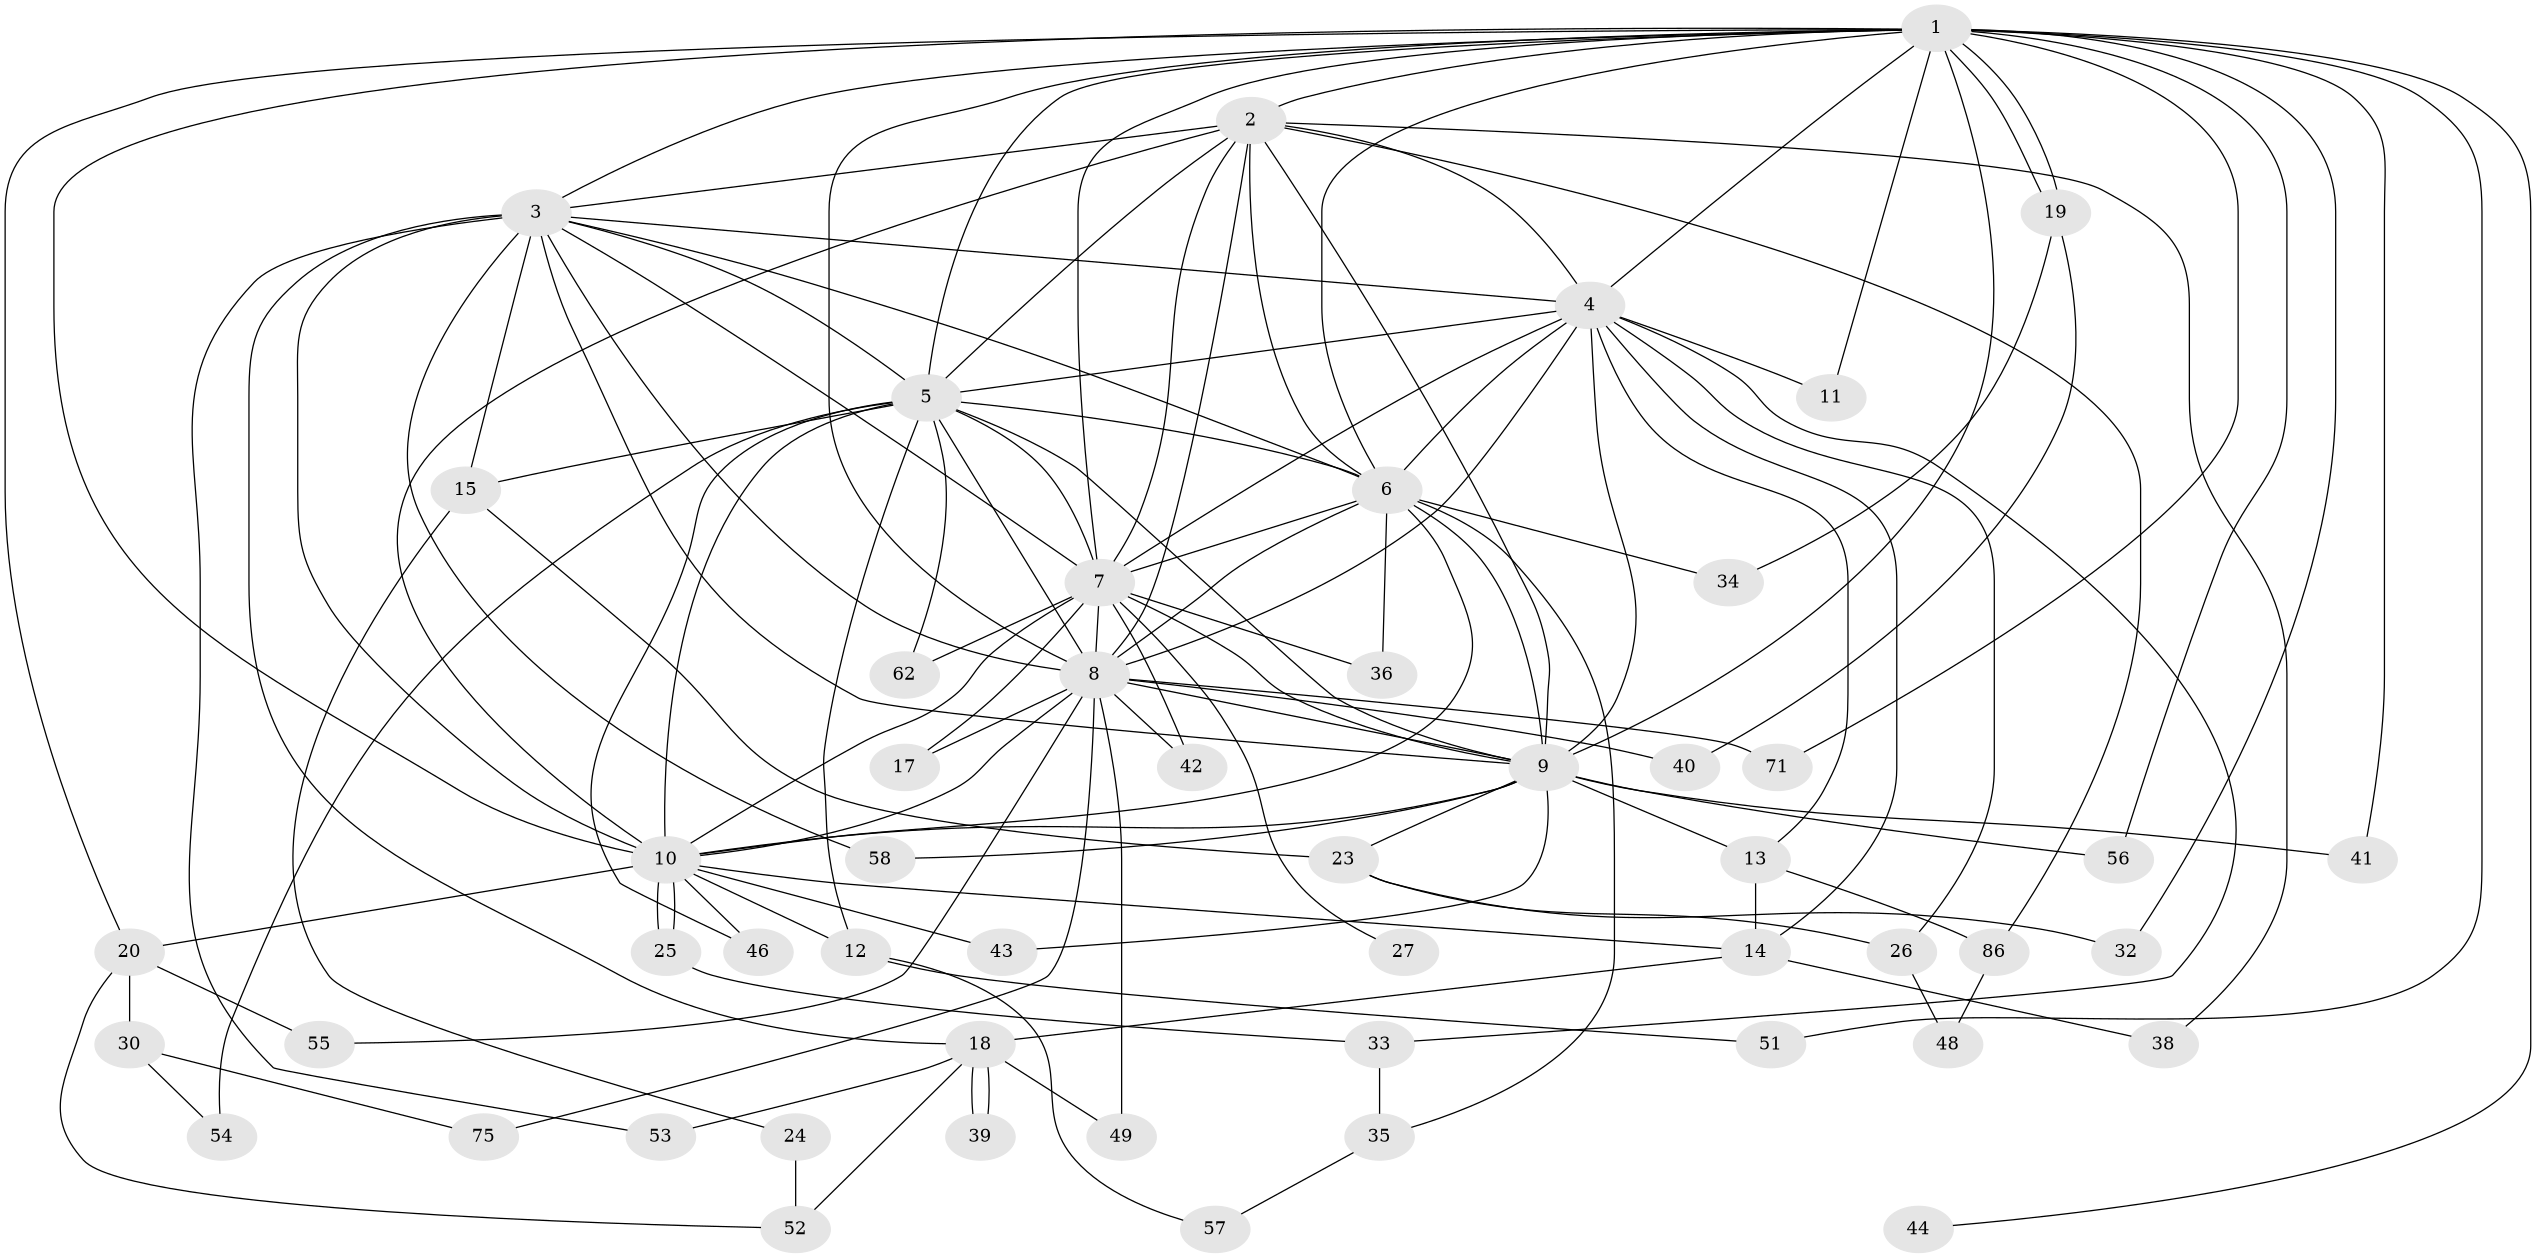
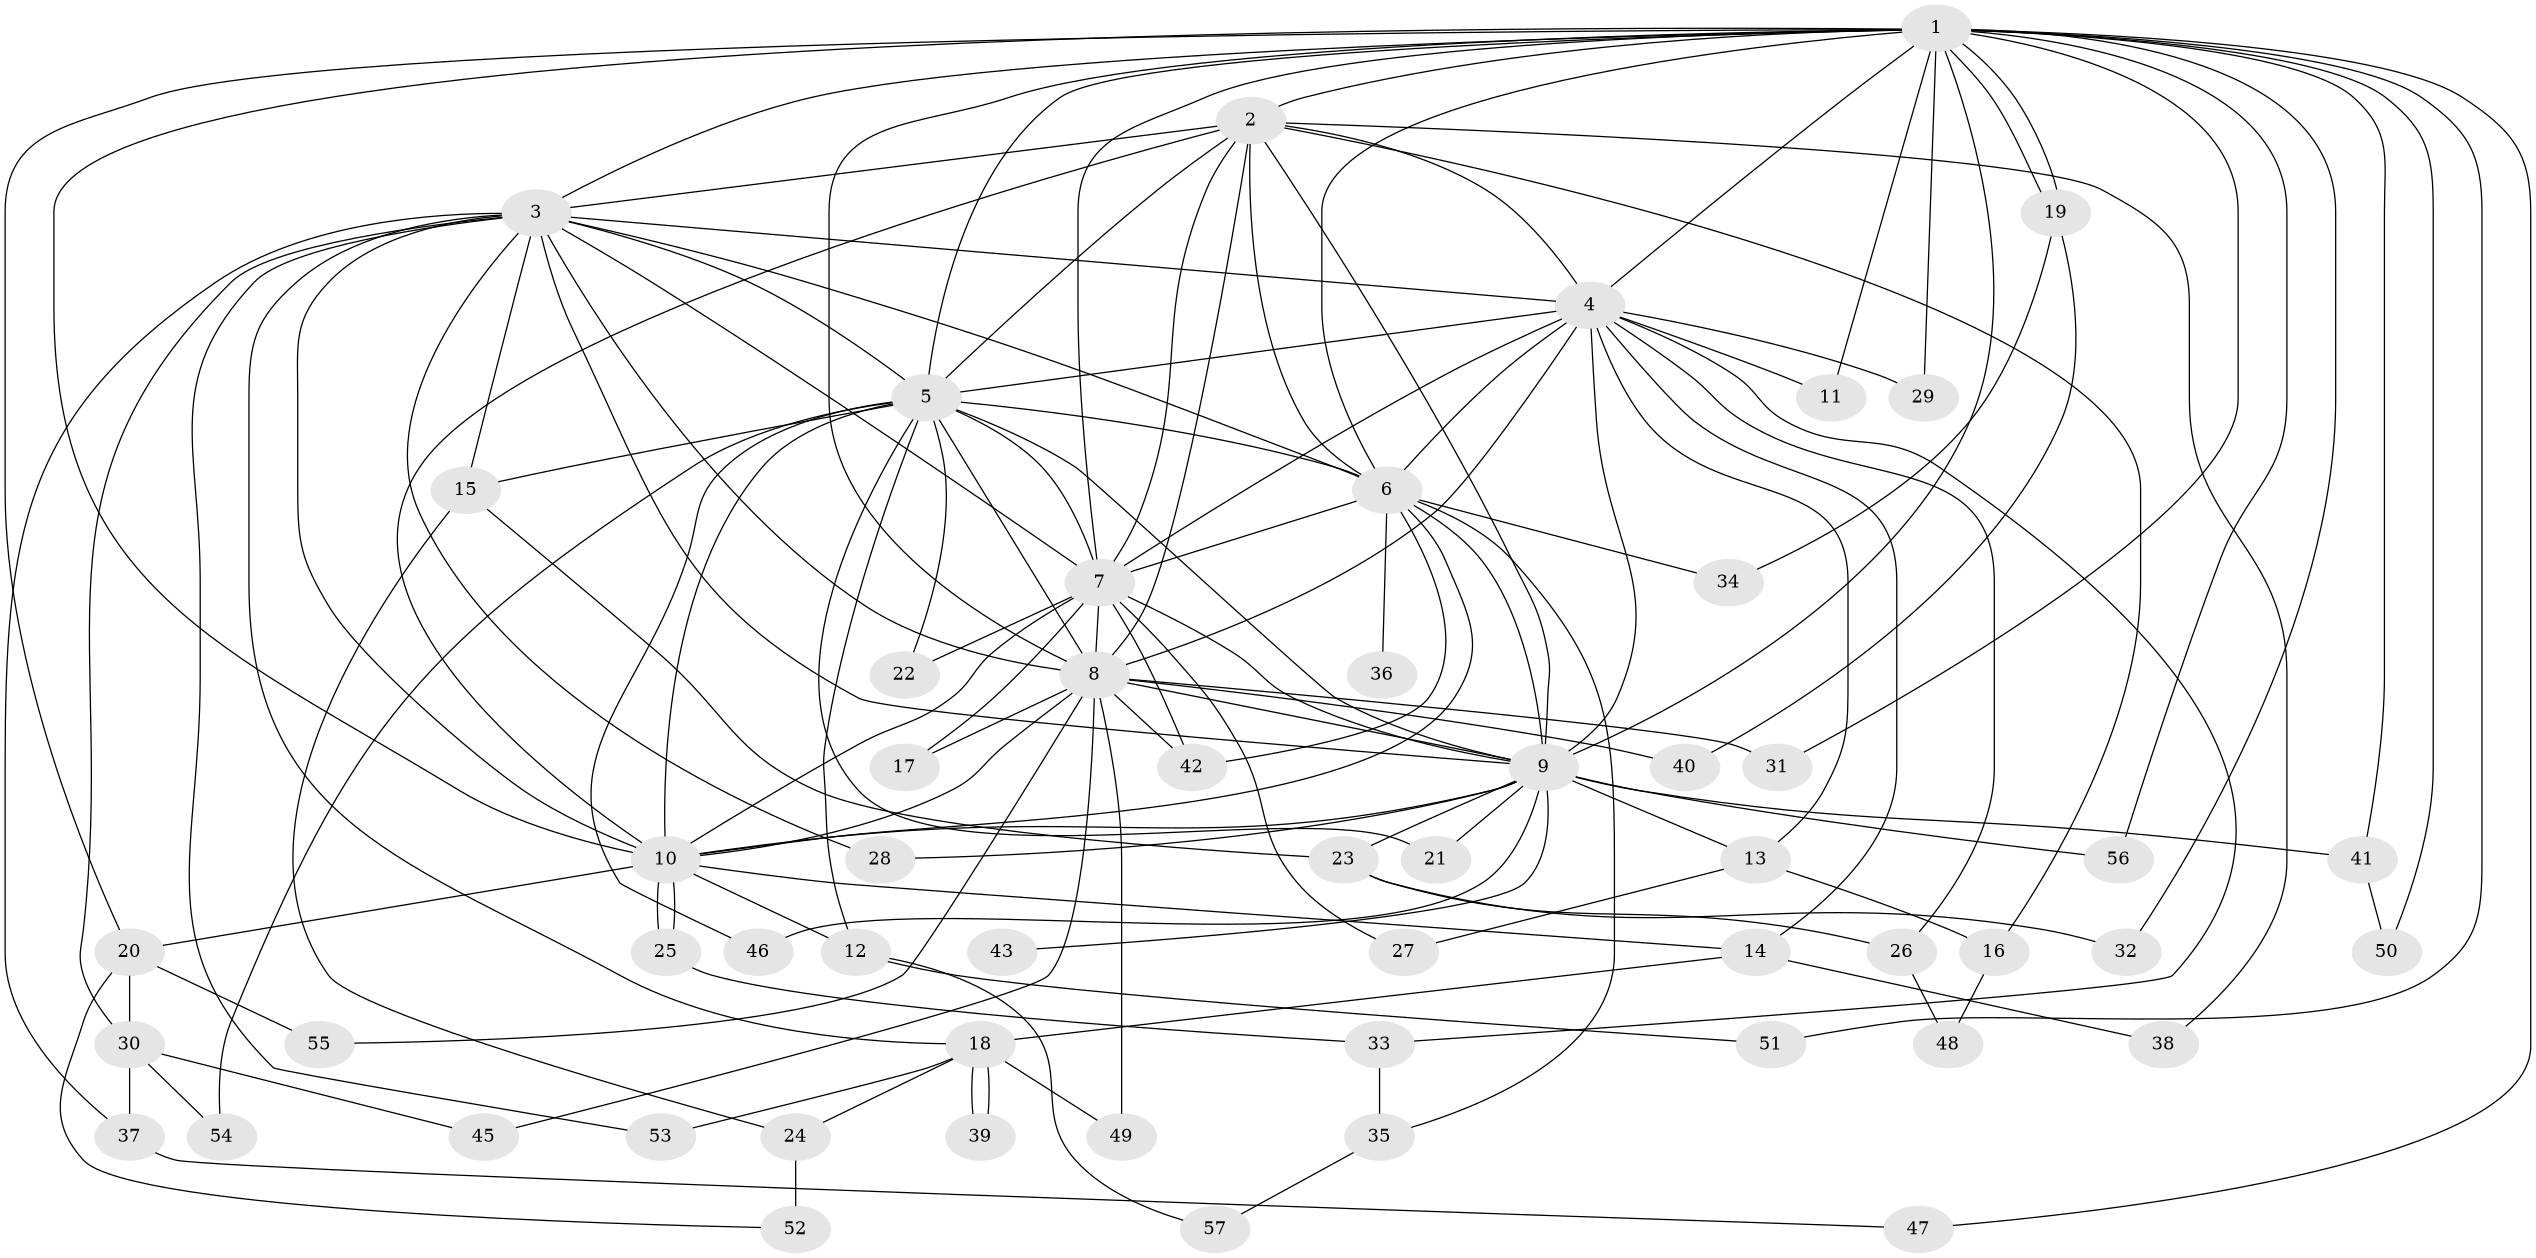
node "29": added
edge "3" -- "30": added
edge "6" -- "8": now "6" -- "42"
edge "7" -- "36": removed
node "62": label "62" -> "22"
node "71": label "71" -> "31"
node "58": label "58" -> "28"
node "21": added
edge "10" -- "43": removed
edge "10" -- "46": now "9" -- "46"
edge "13" -- "14": now "13" -- "27"
node "86": label "86" -> "16"
node "50": added
node "37": added
node "75": label "75" -> "45"
edge "18" -- "52": now "18" -- "24"
node "44": label "44" -> "47"
